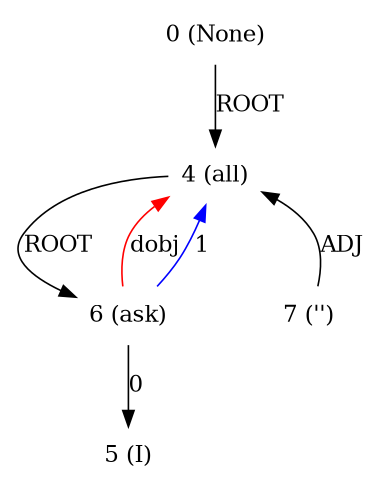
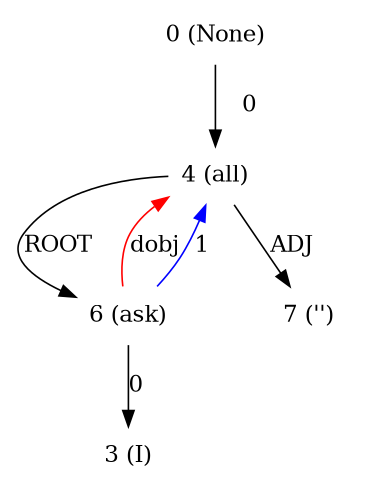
edge "0 (None)" -> "4 (all)": label "ROOT" -> "0"
edge "7 ('')" -> "4 (all)": reversed
node "5 (I)": label "5 (I)" -> "3 (I)"
